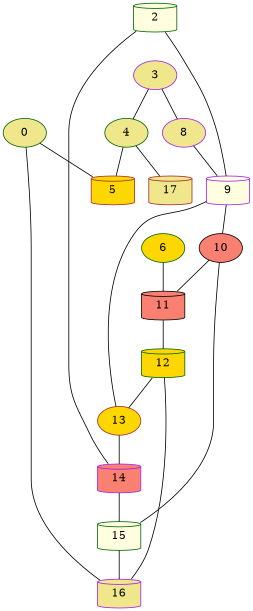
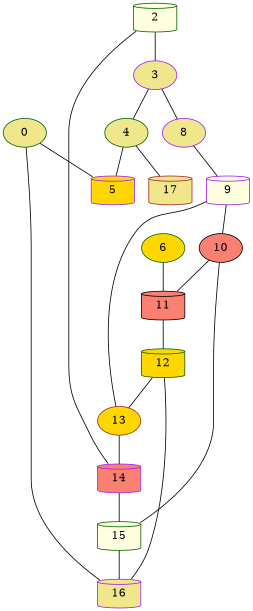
edge "2" -- "9": now "2" -- "3"
node "5": color brown -> purple
